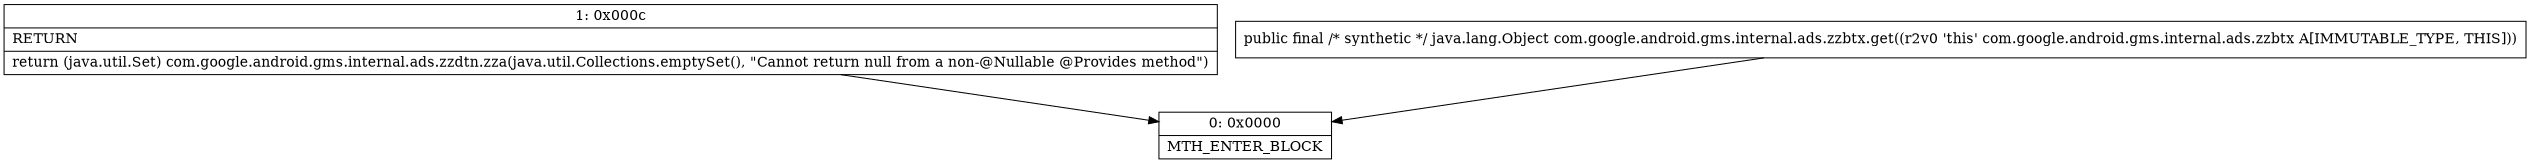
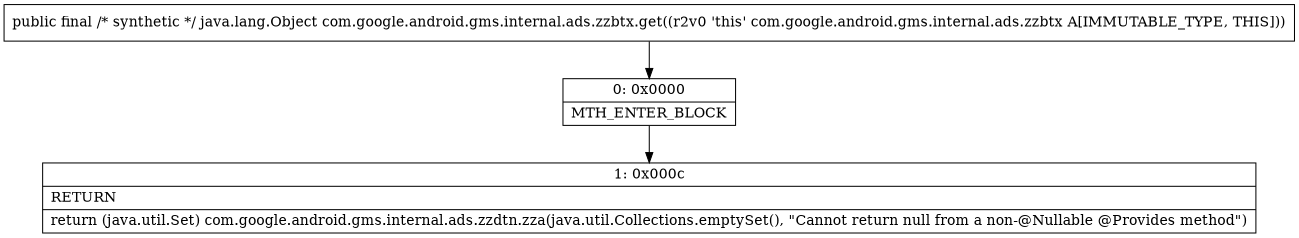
edge "1: 0x000c" -> "0: 0x0000": reversed
